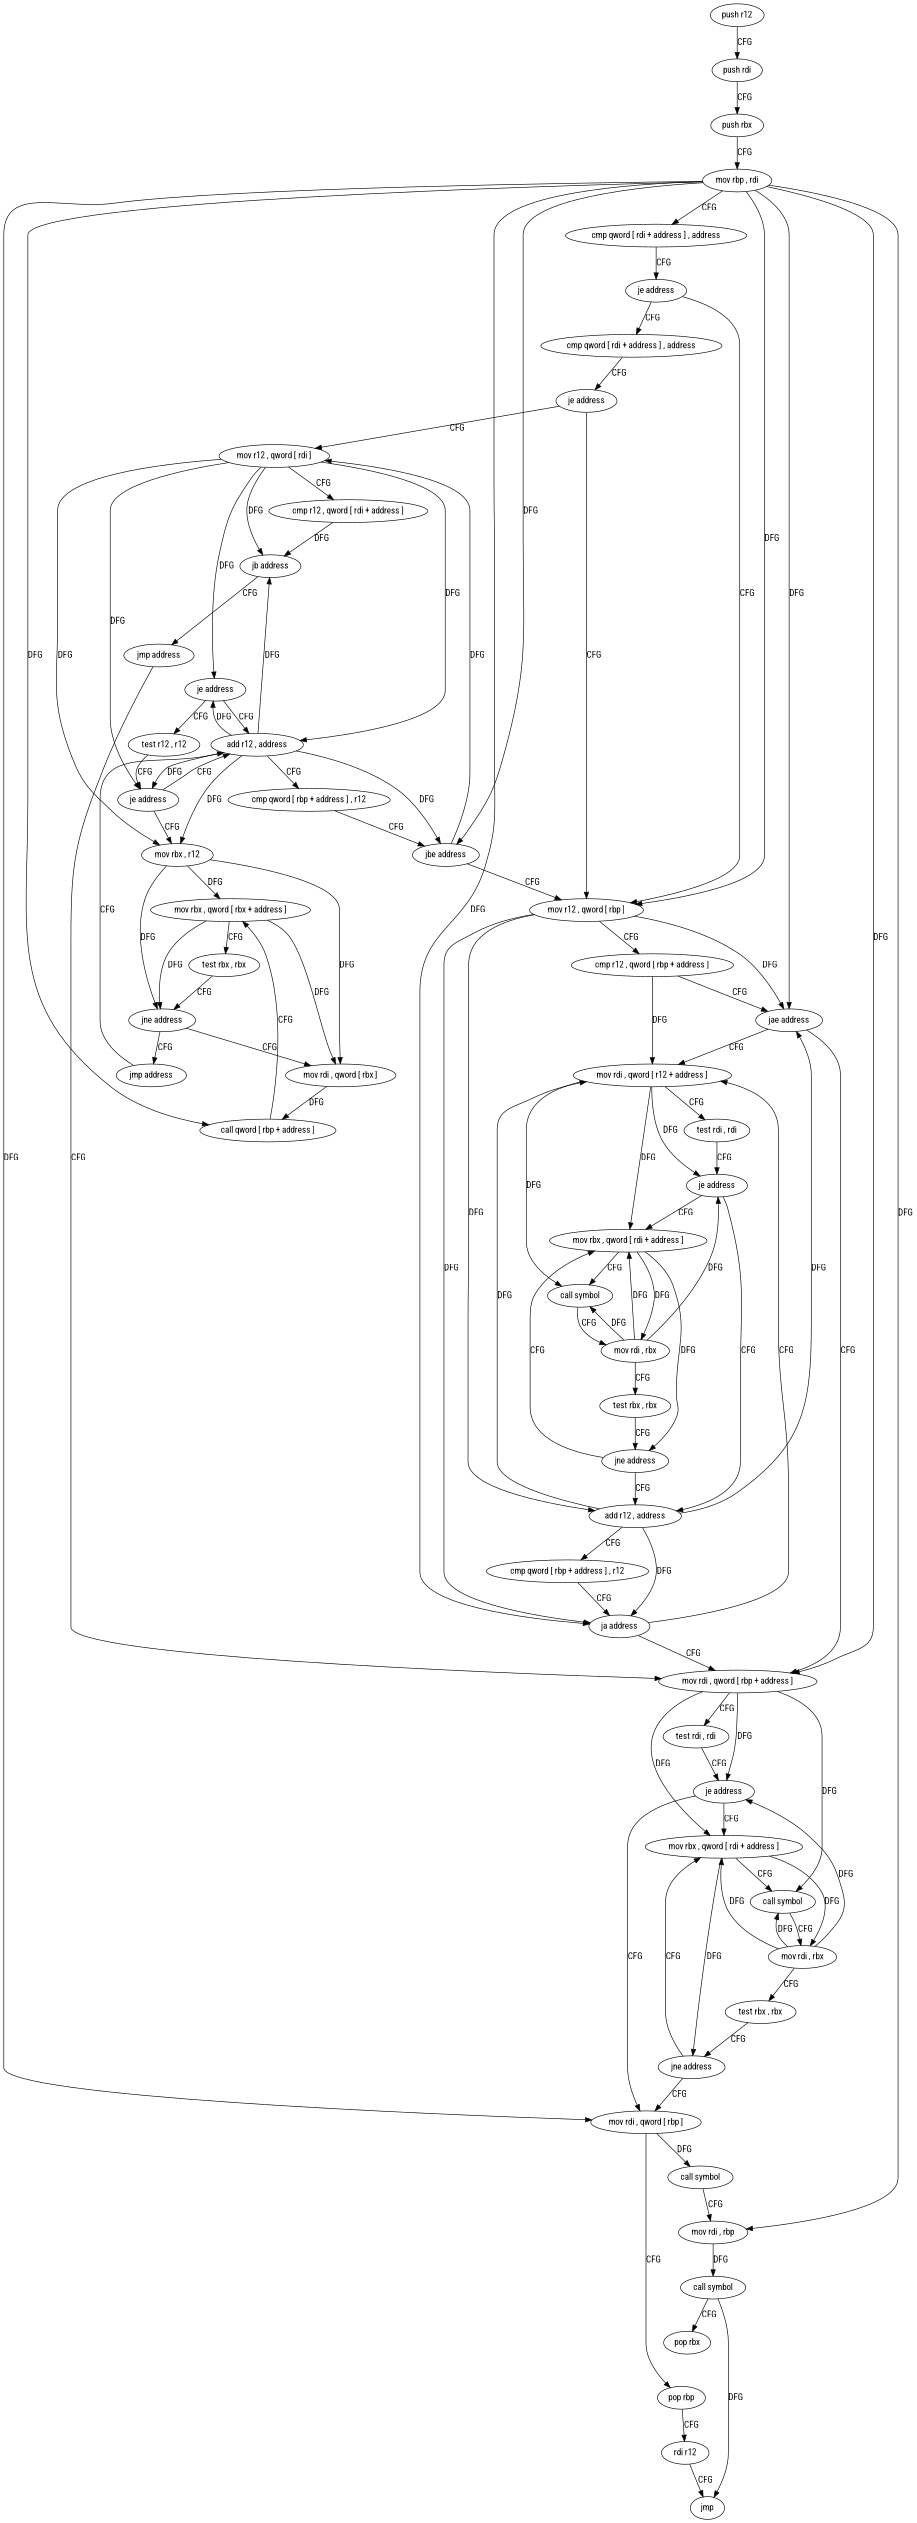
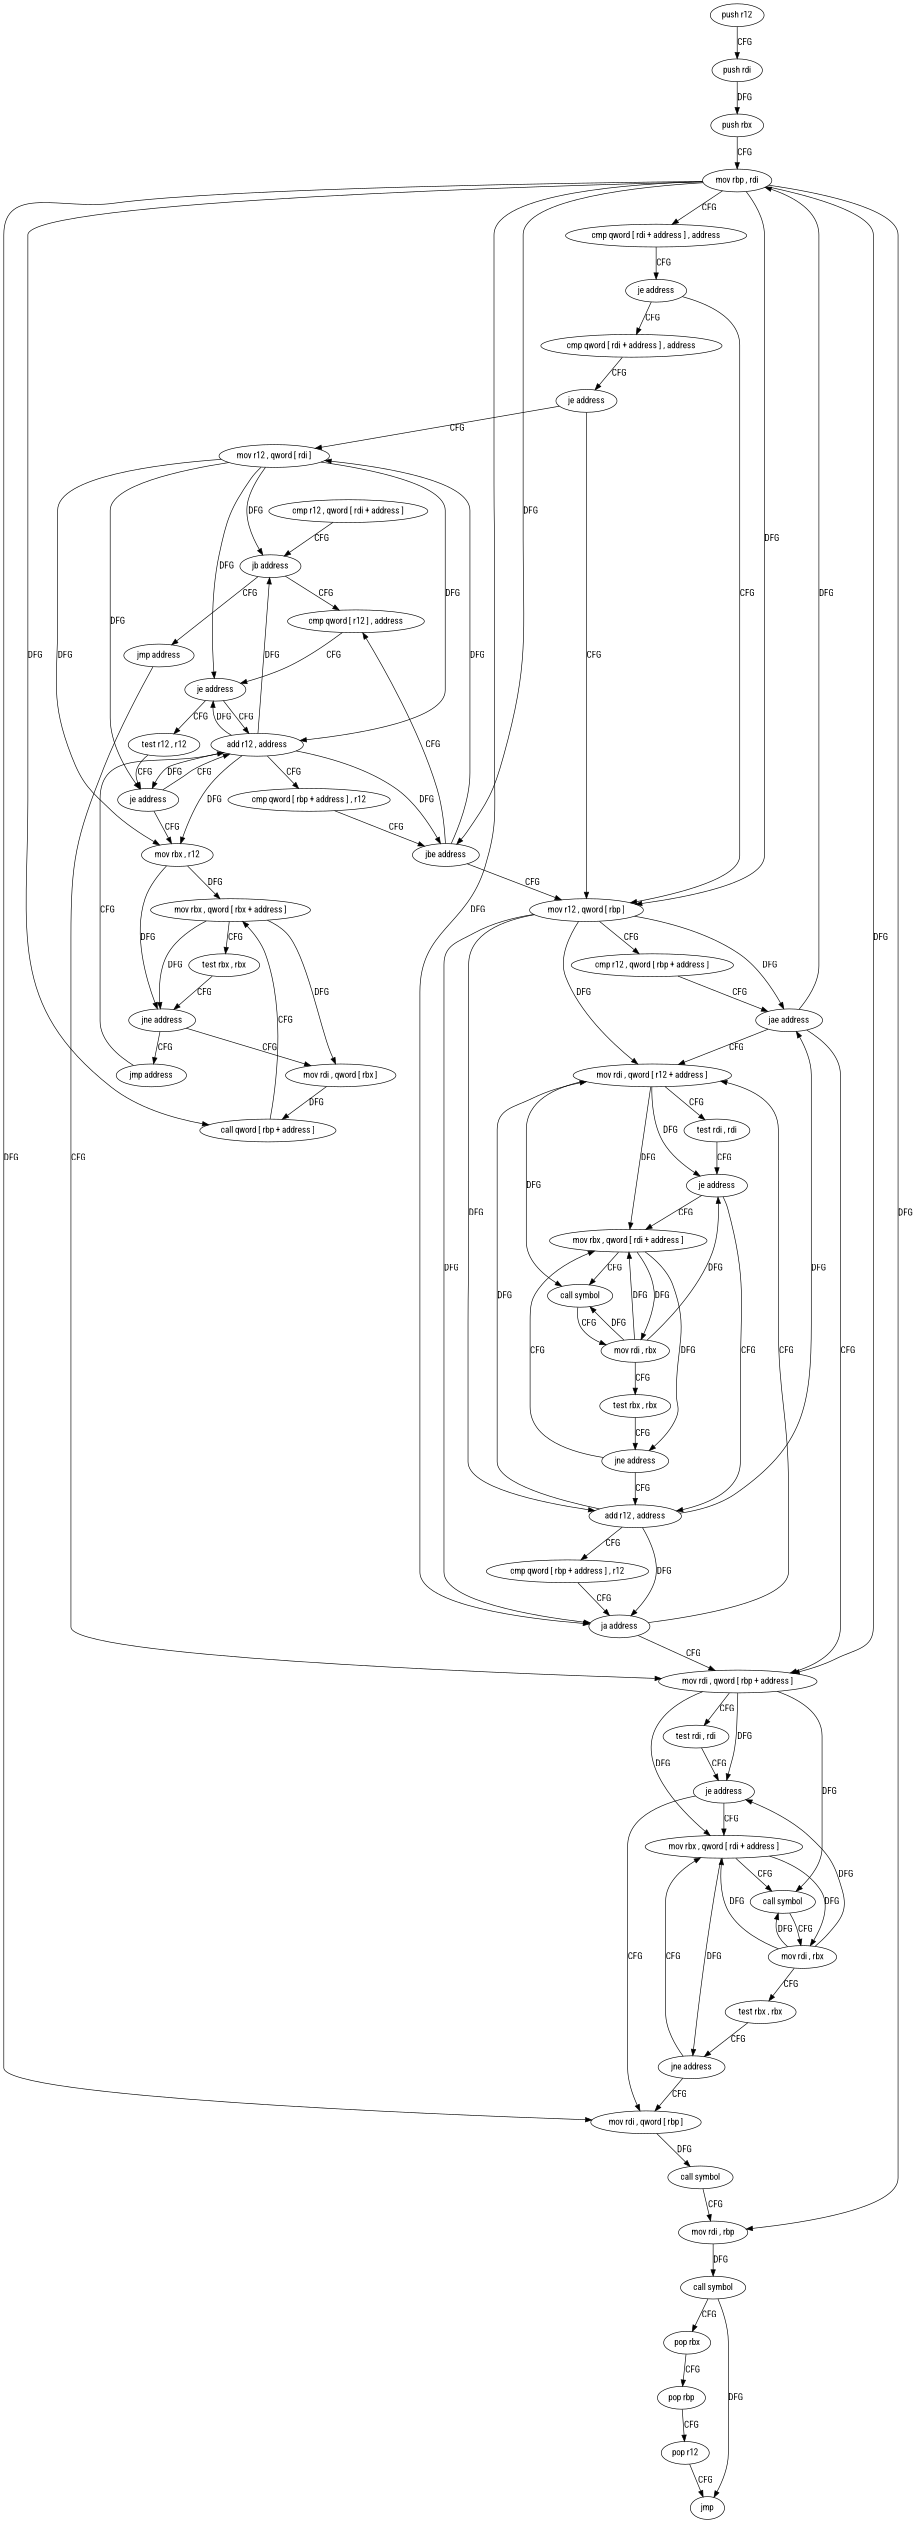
edge "push rdi" -> "push rbx": label "CFG" -> "DFG"
edge "mov r12 , qword [ rdi ]" -> "cmp r12 , qword [ rdi + address ]": removed, label "CFG"
edge "cmp r12 , qword [ rdi + address ]" -> "jb address": label "DFG" -> "CFG"
edge "mov rbp , rdi" -> "jae address": reversed
node "cmp qword [ r12 ] , address": added
edge "mov rbx , r12" -> "mov rdi , qword [ rbx ]": removed, label "DFG"
edge "cmp r12 , qword [ rbp + address ]" -> "mov rdi , qword [ r12 + address ]": now "mov r12 , qword [ rbp ]" -> "mov rdi , qword [ r12 + address ]"
edge "mov rdi , qword [ rbp ]" -> "pop rbp": now "pop rbx" -> "pop rbp"
node "rdi r12": label "rdi r12" -> "pop r12"
